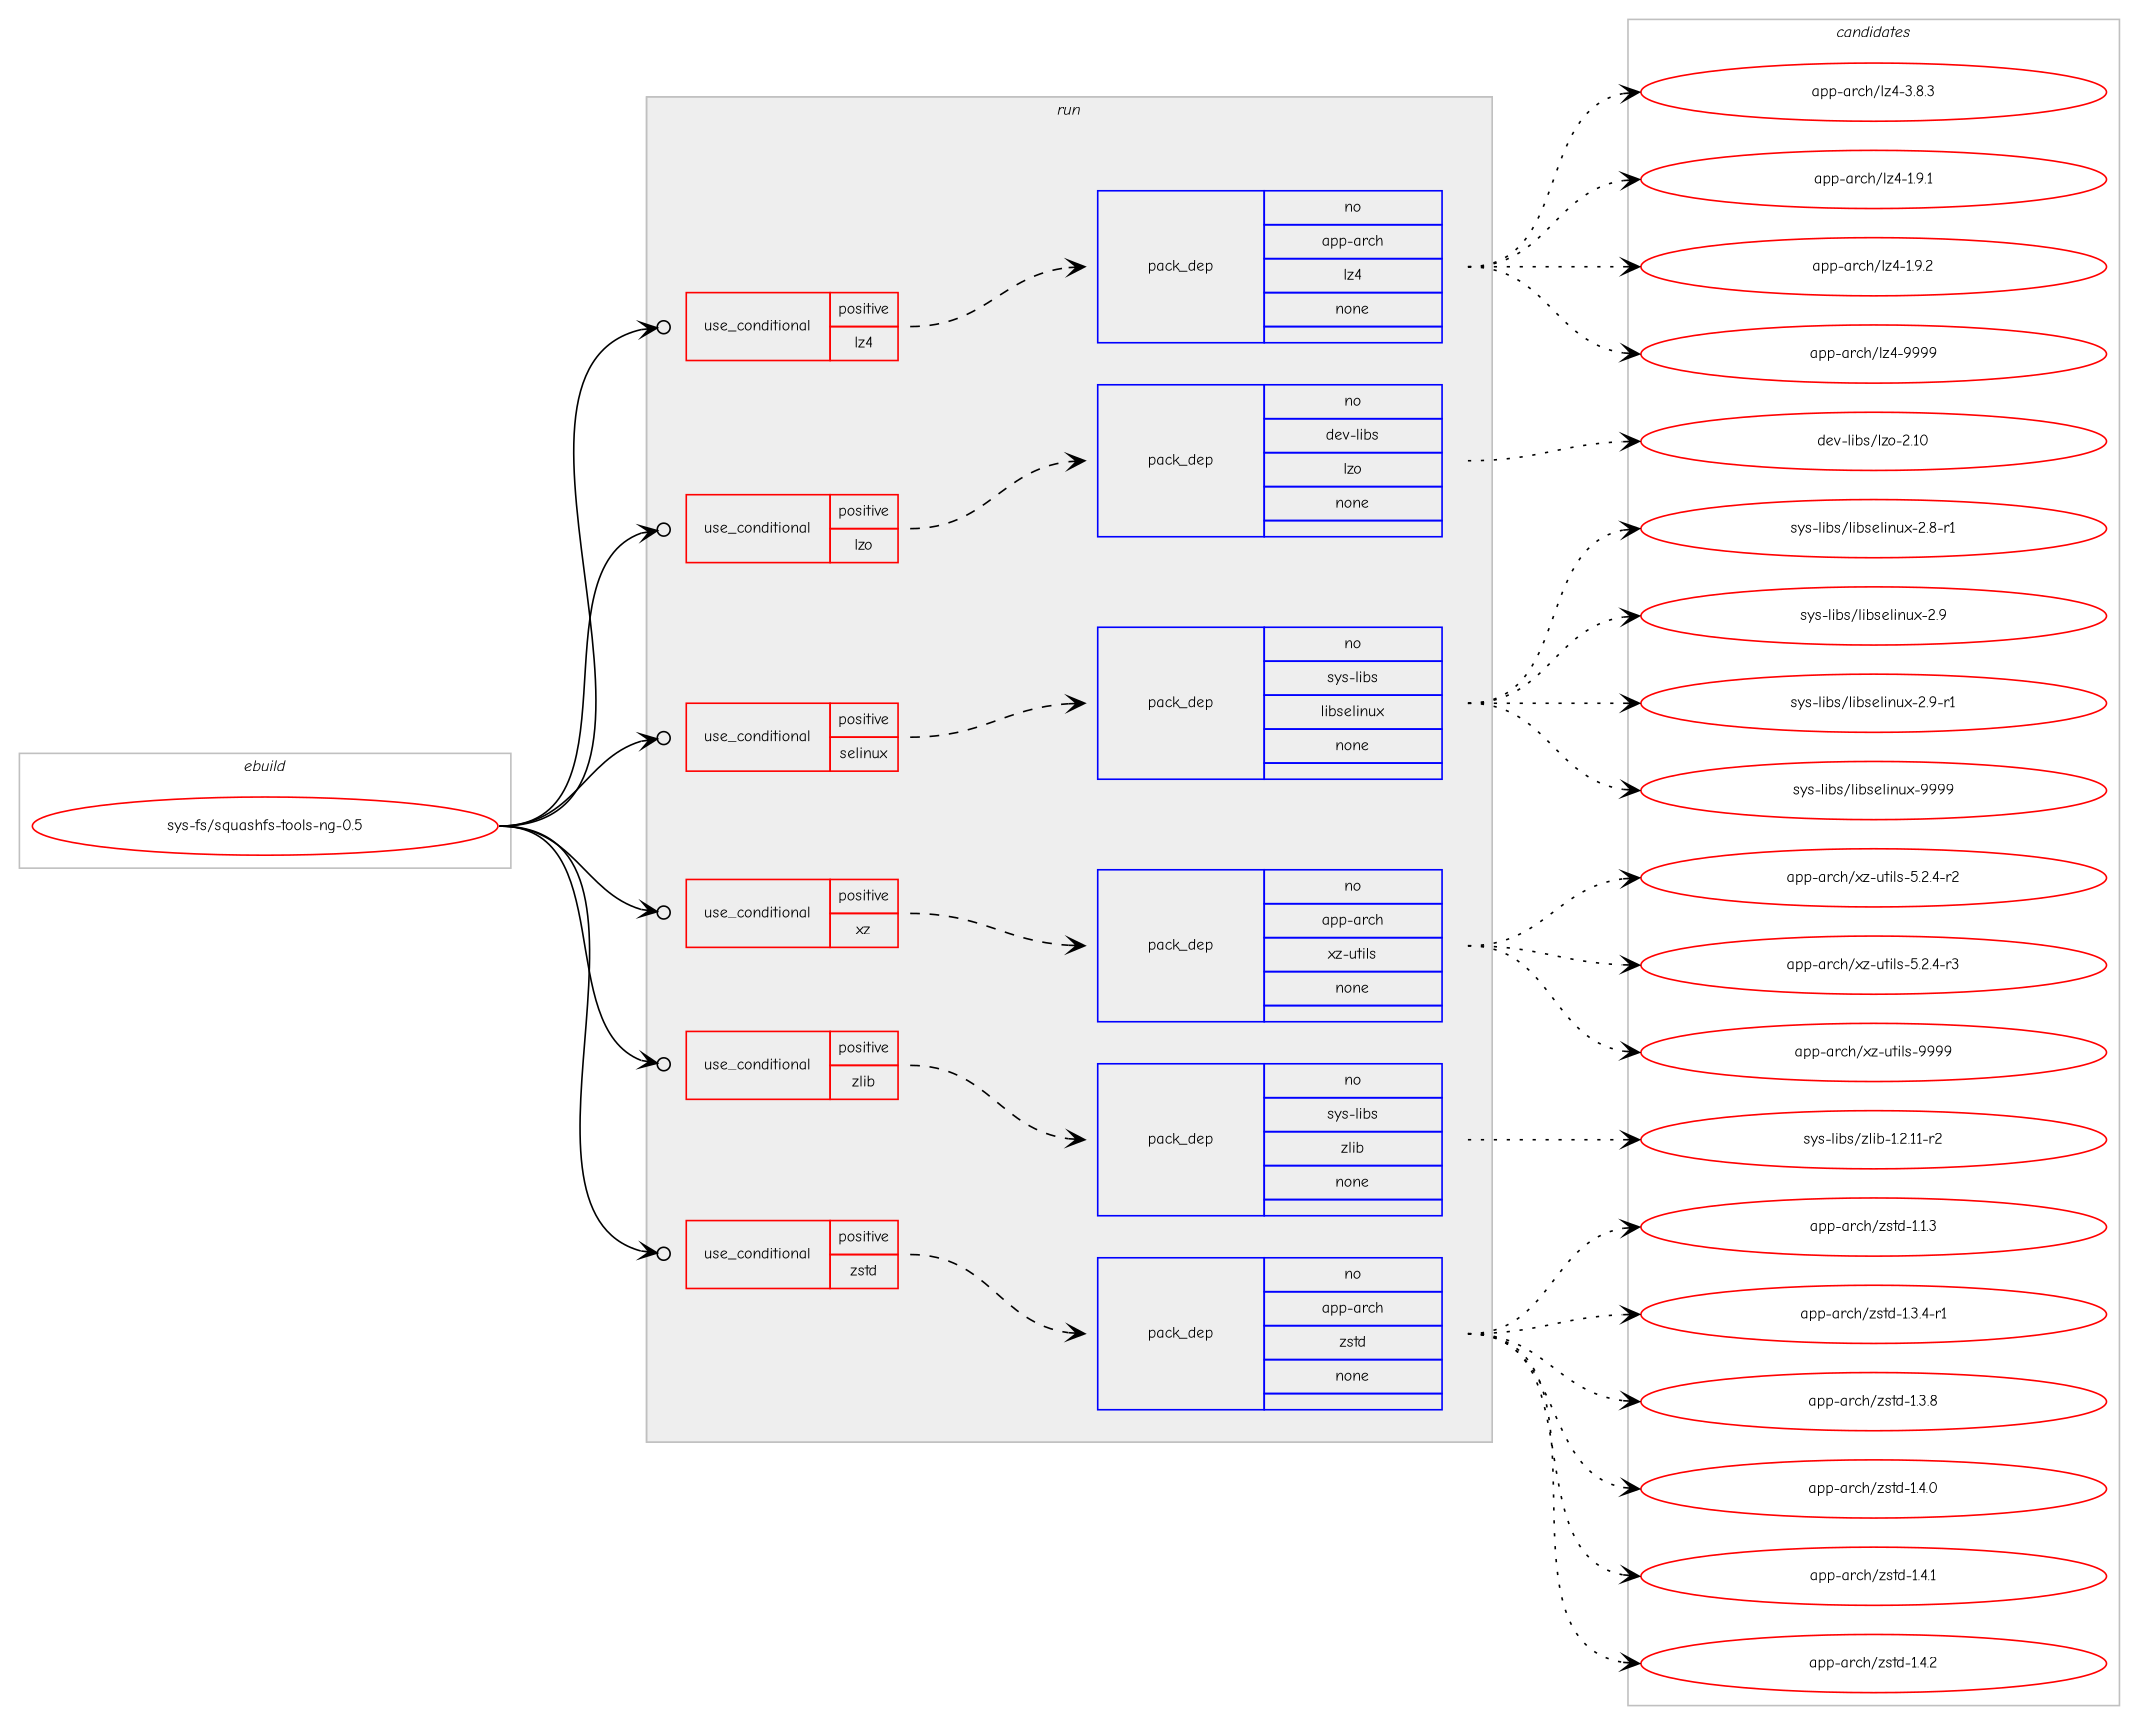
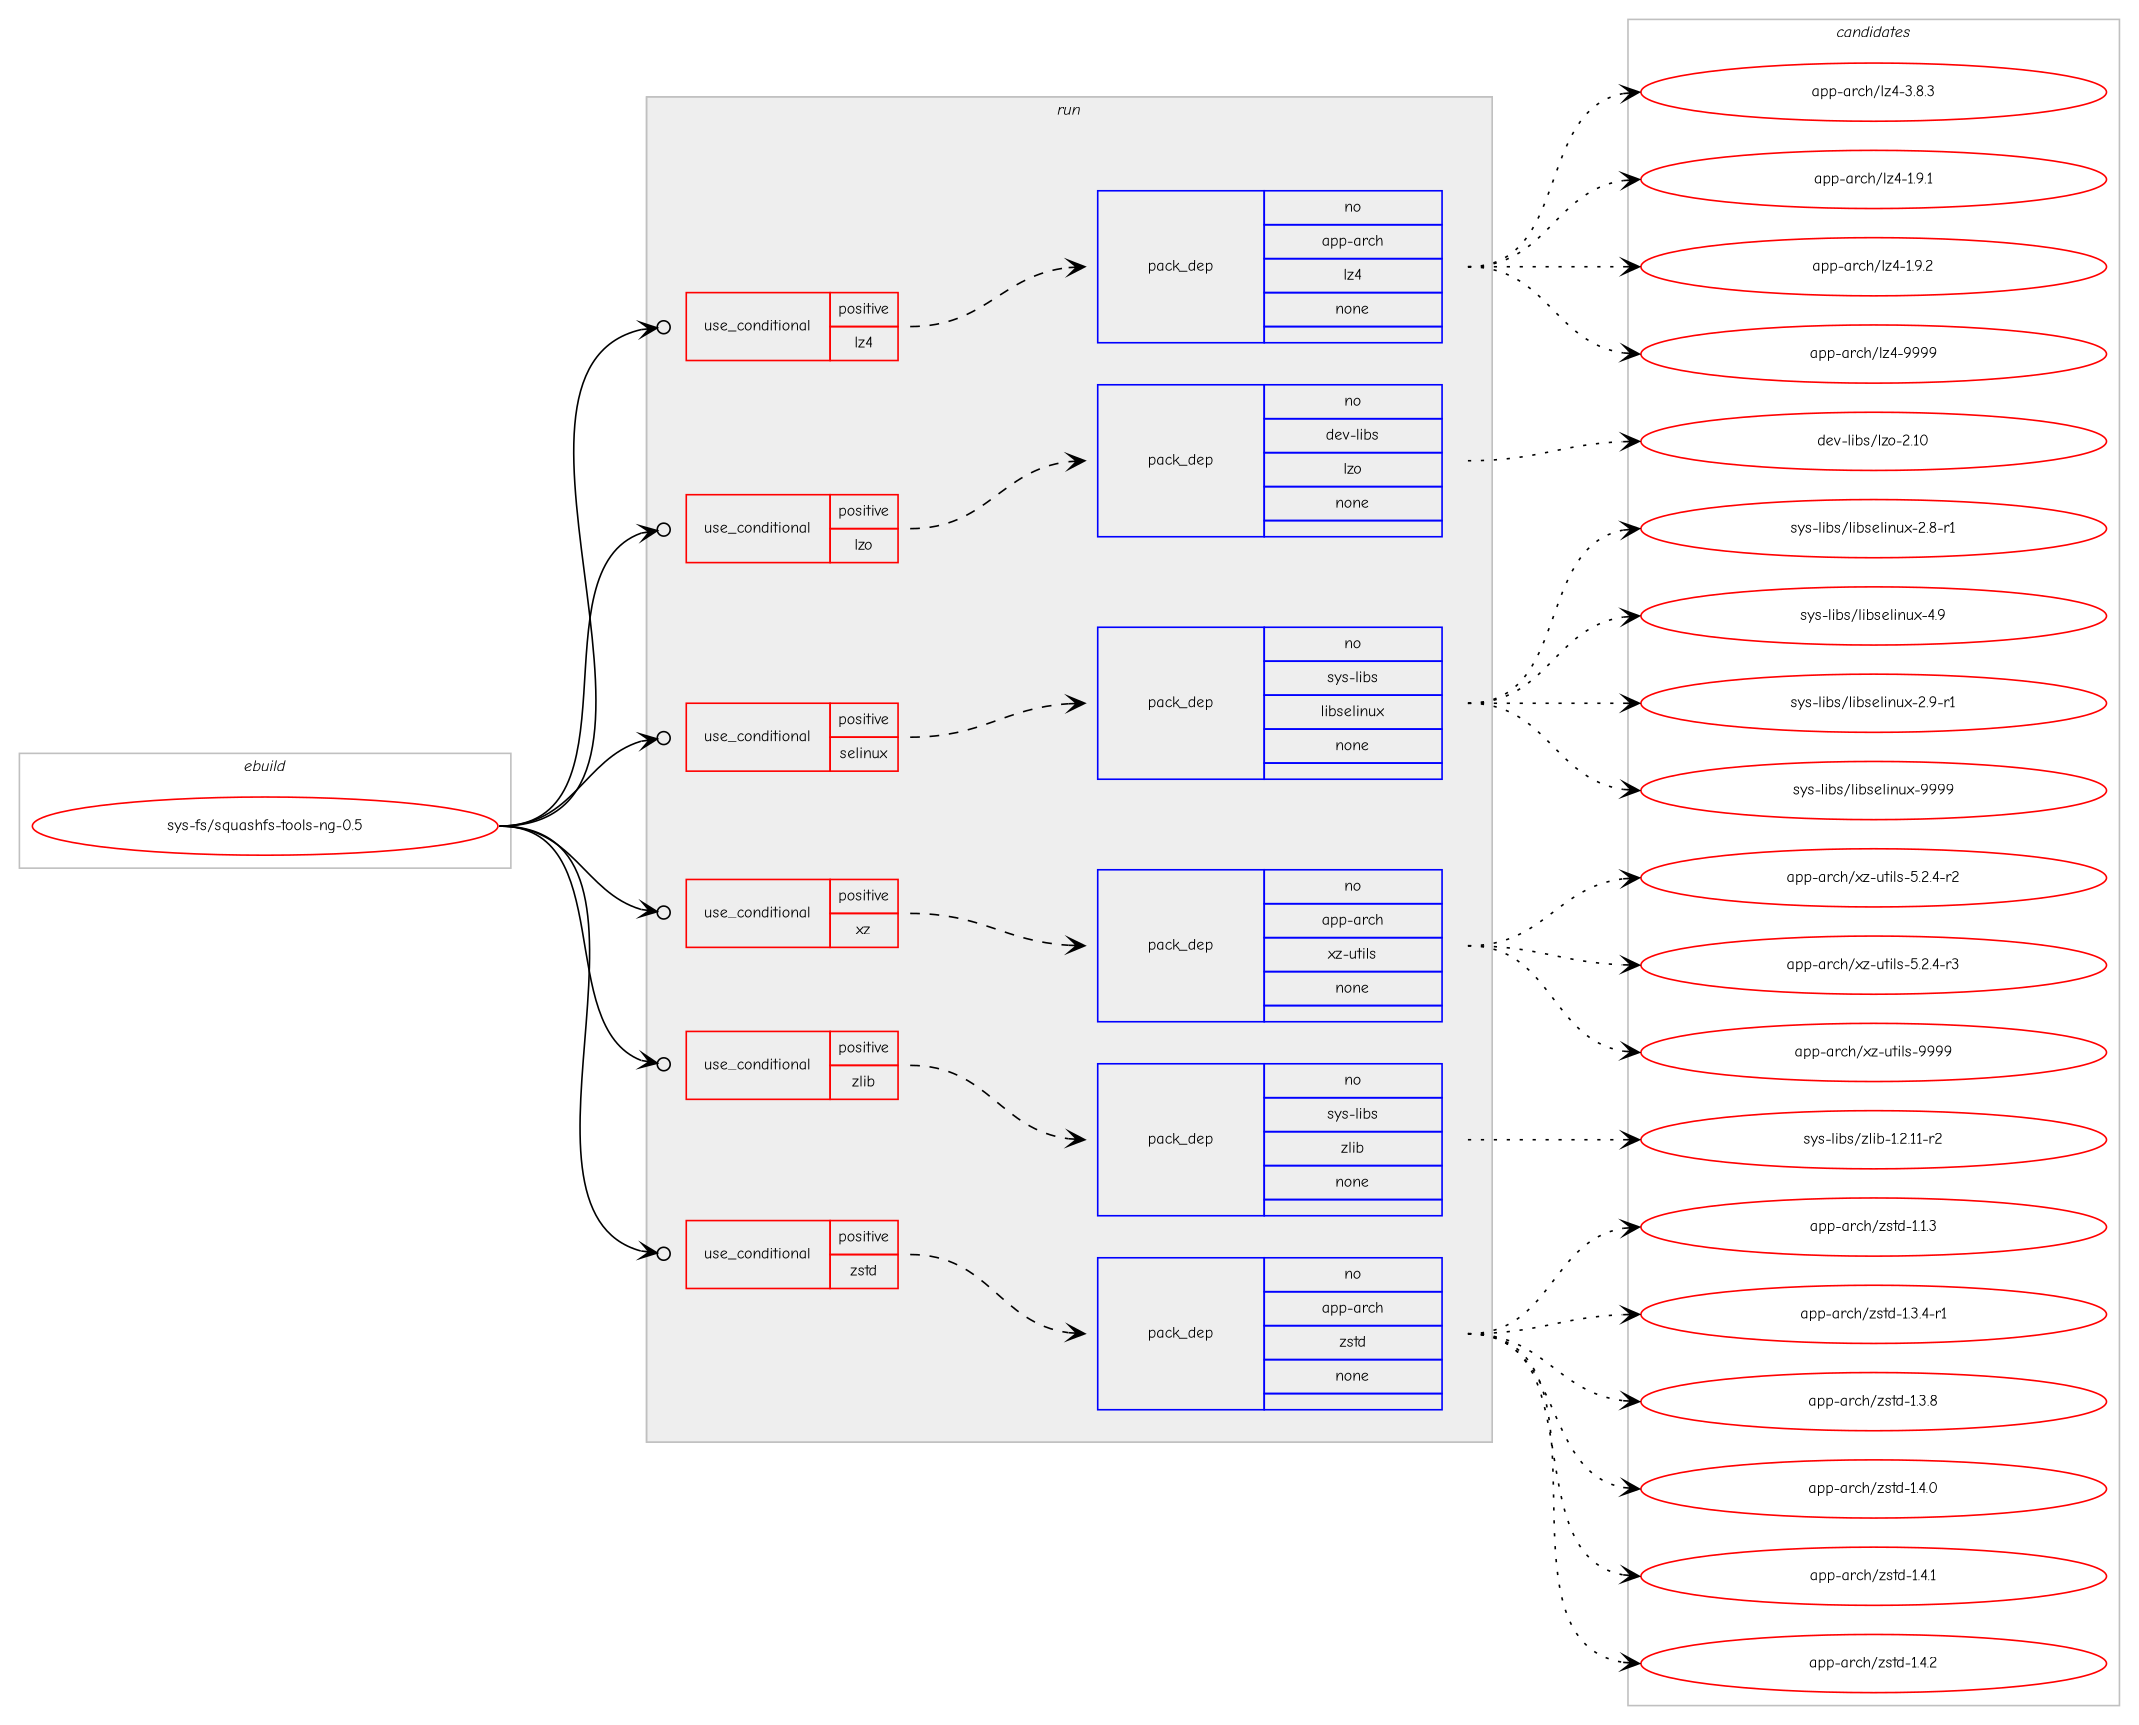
node "sys-libs/libselinux-2.9": label "sys-libs/libselinux-2.9" -> "sys-libs/libselinux-4.9"
